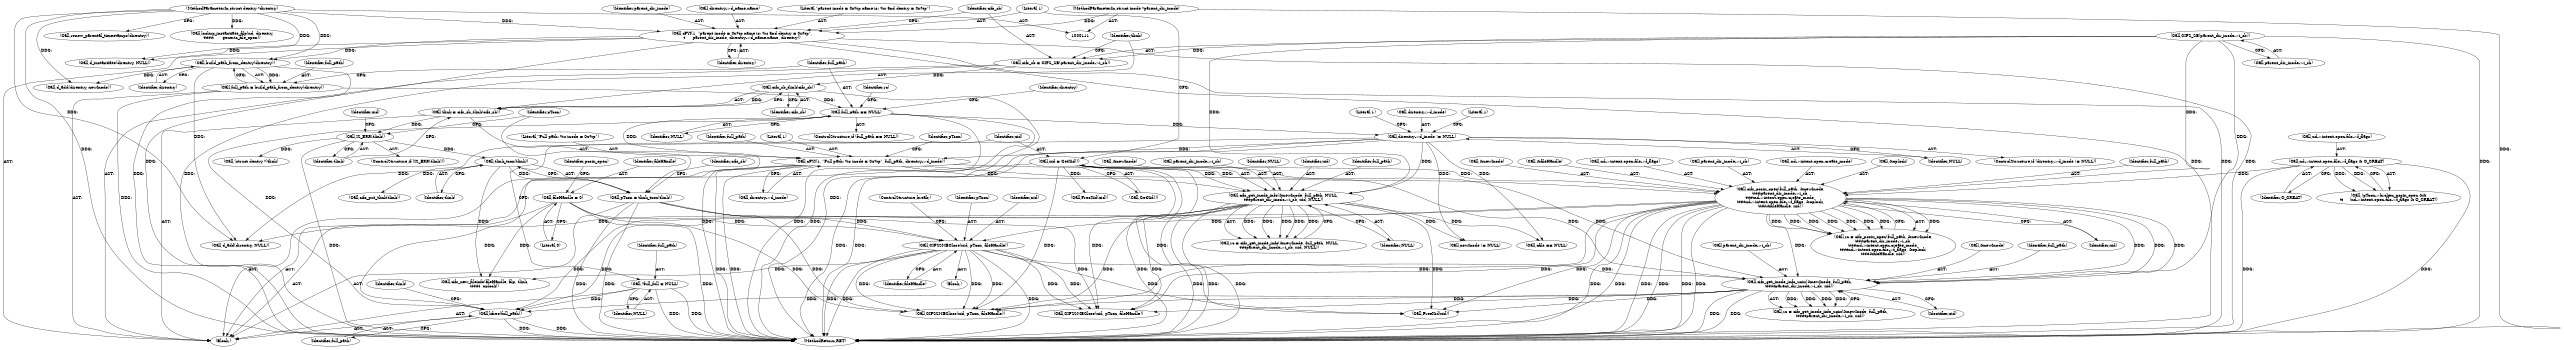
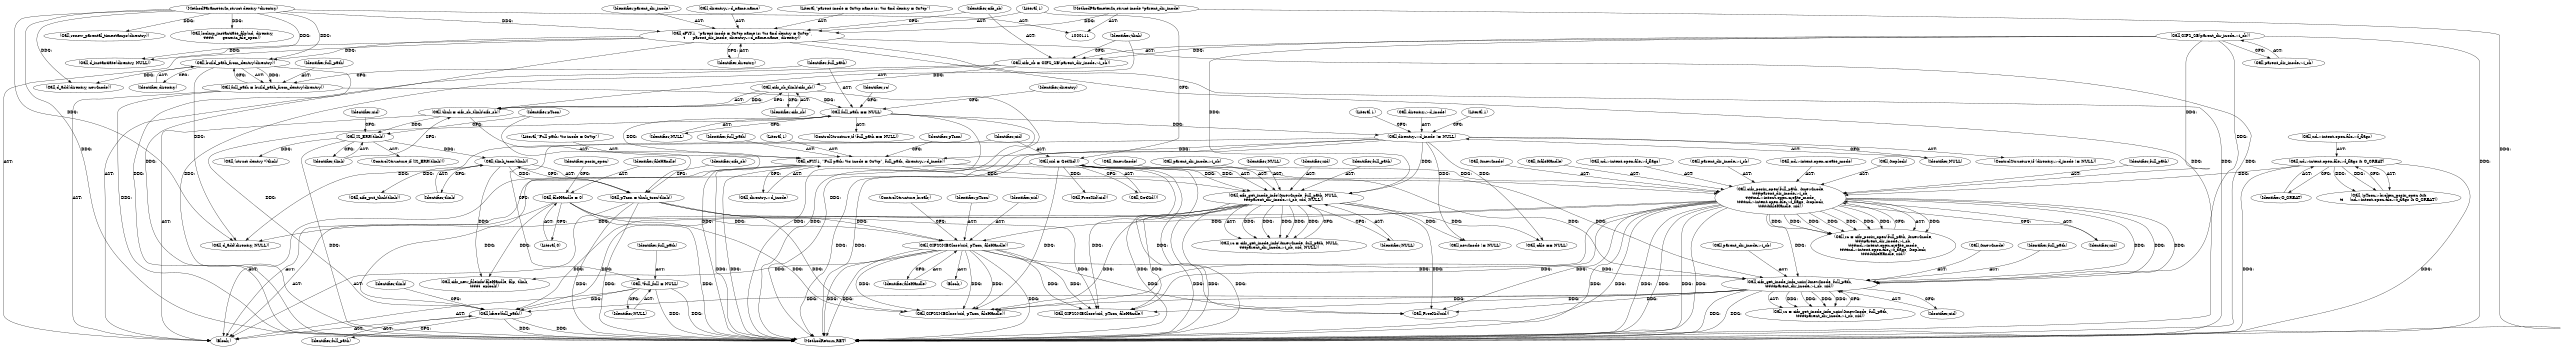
edge "(MethodParameterIn,struct dentry *direntry)" -> "(Call,renew_parental_timestamps(direntry))": label "CFG: " -> "DDG: "
